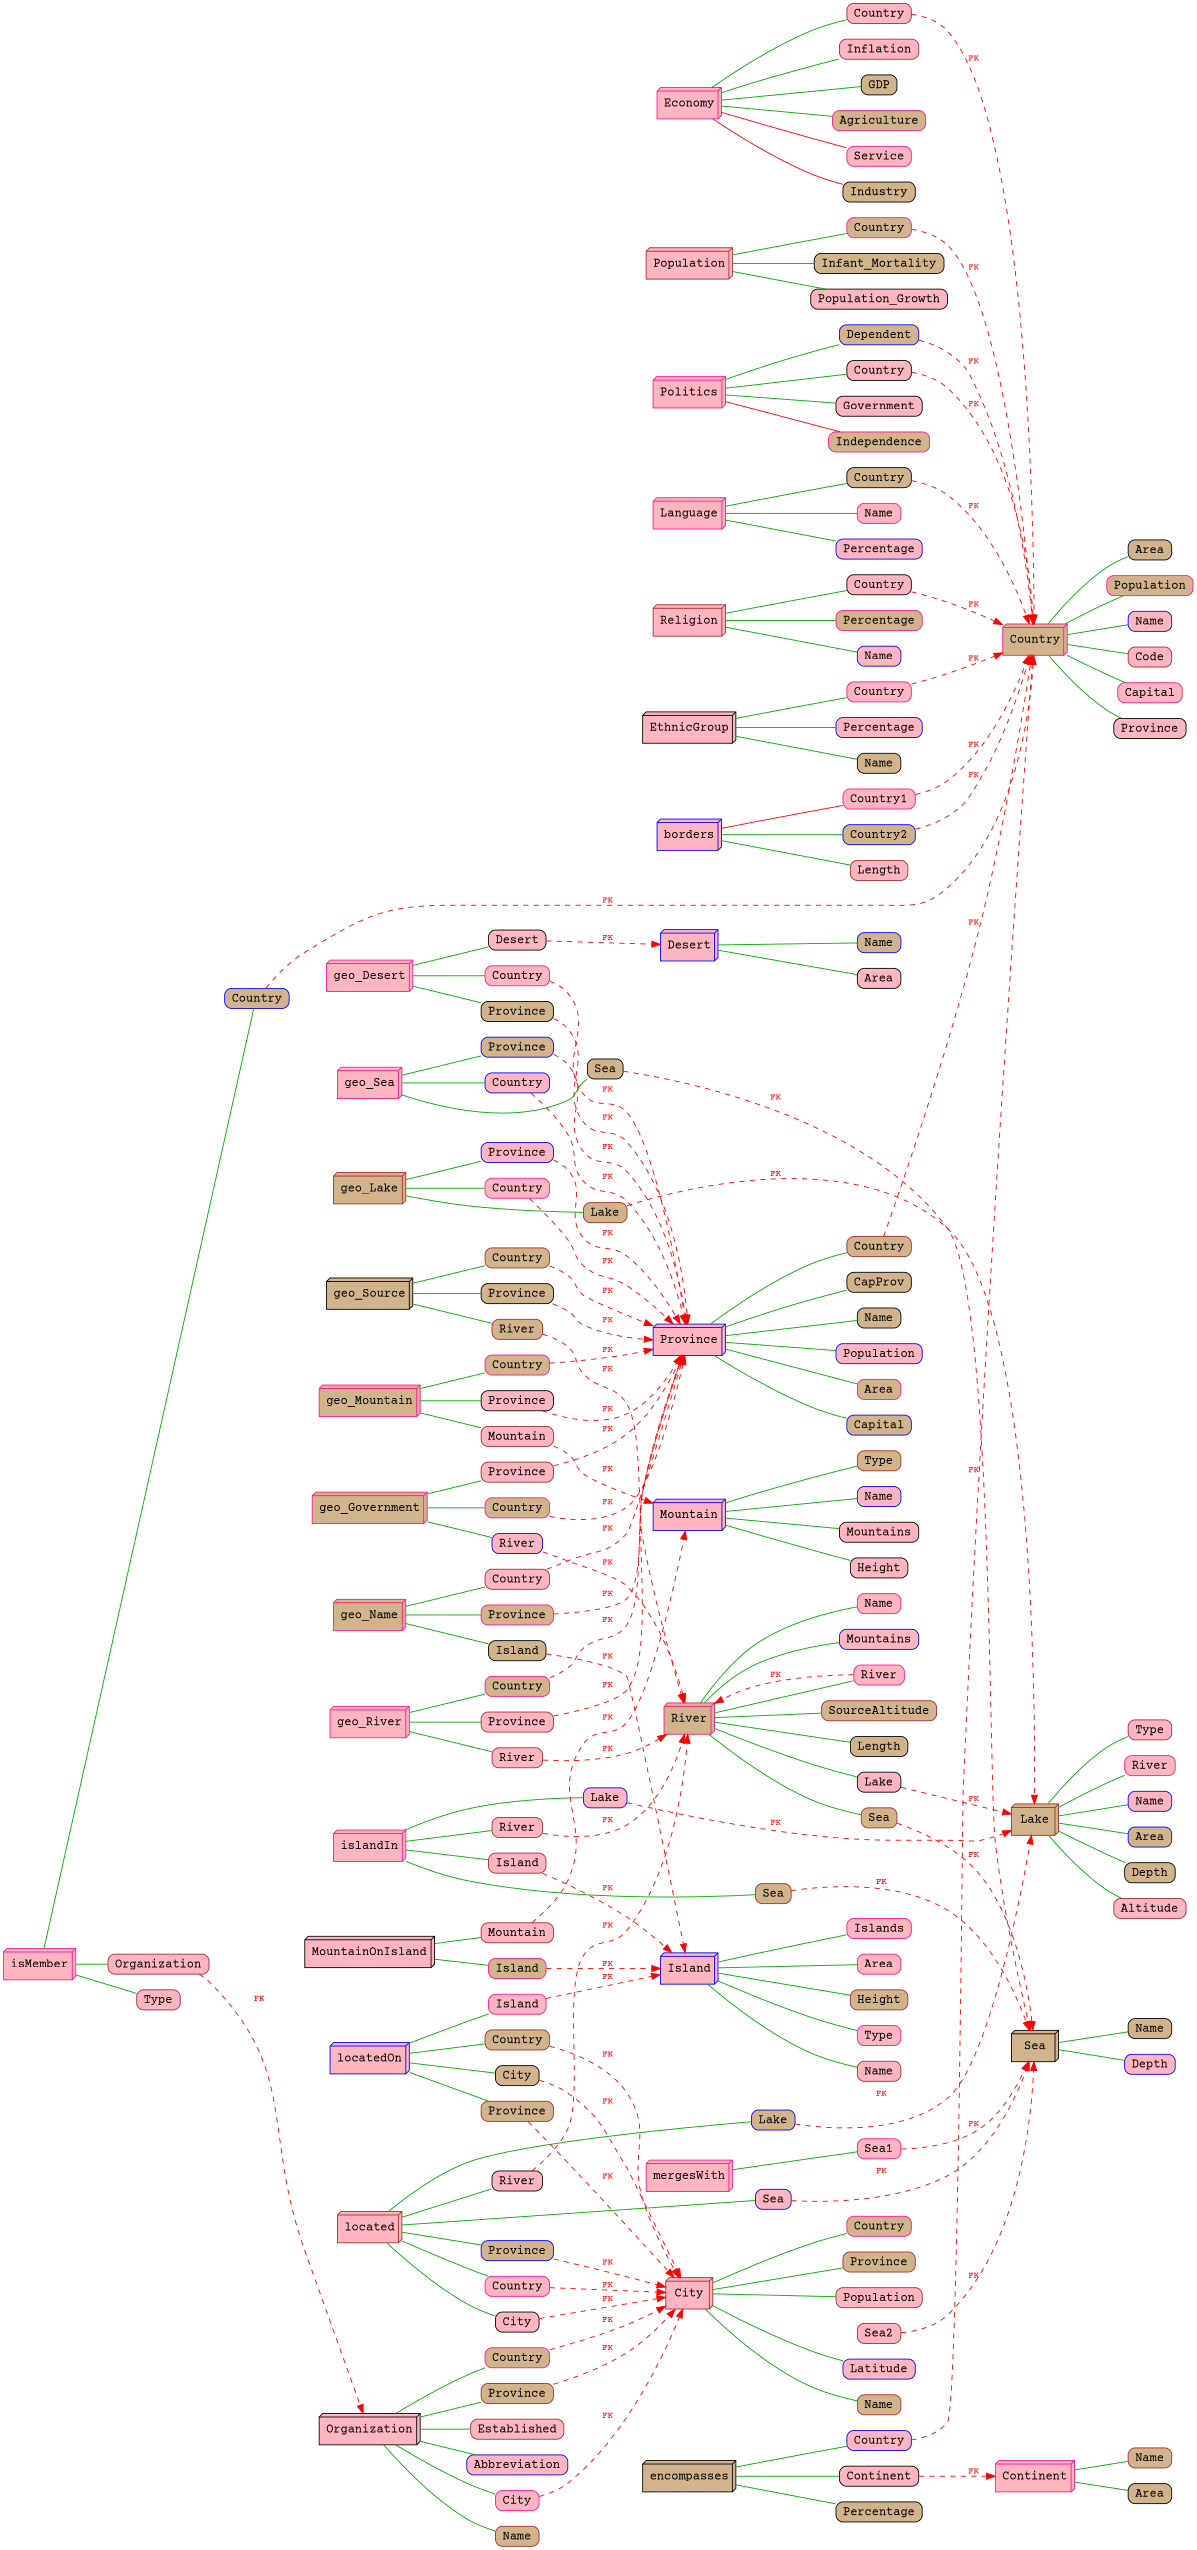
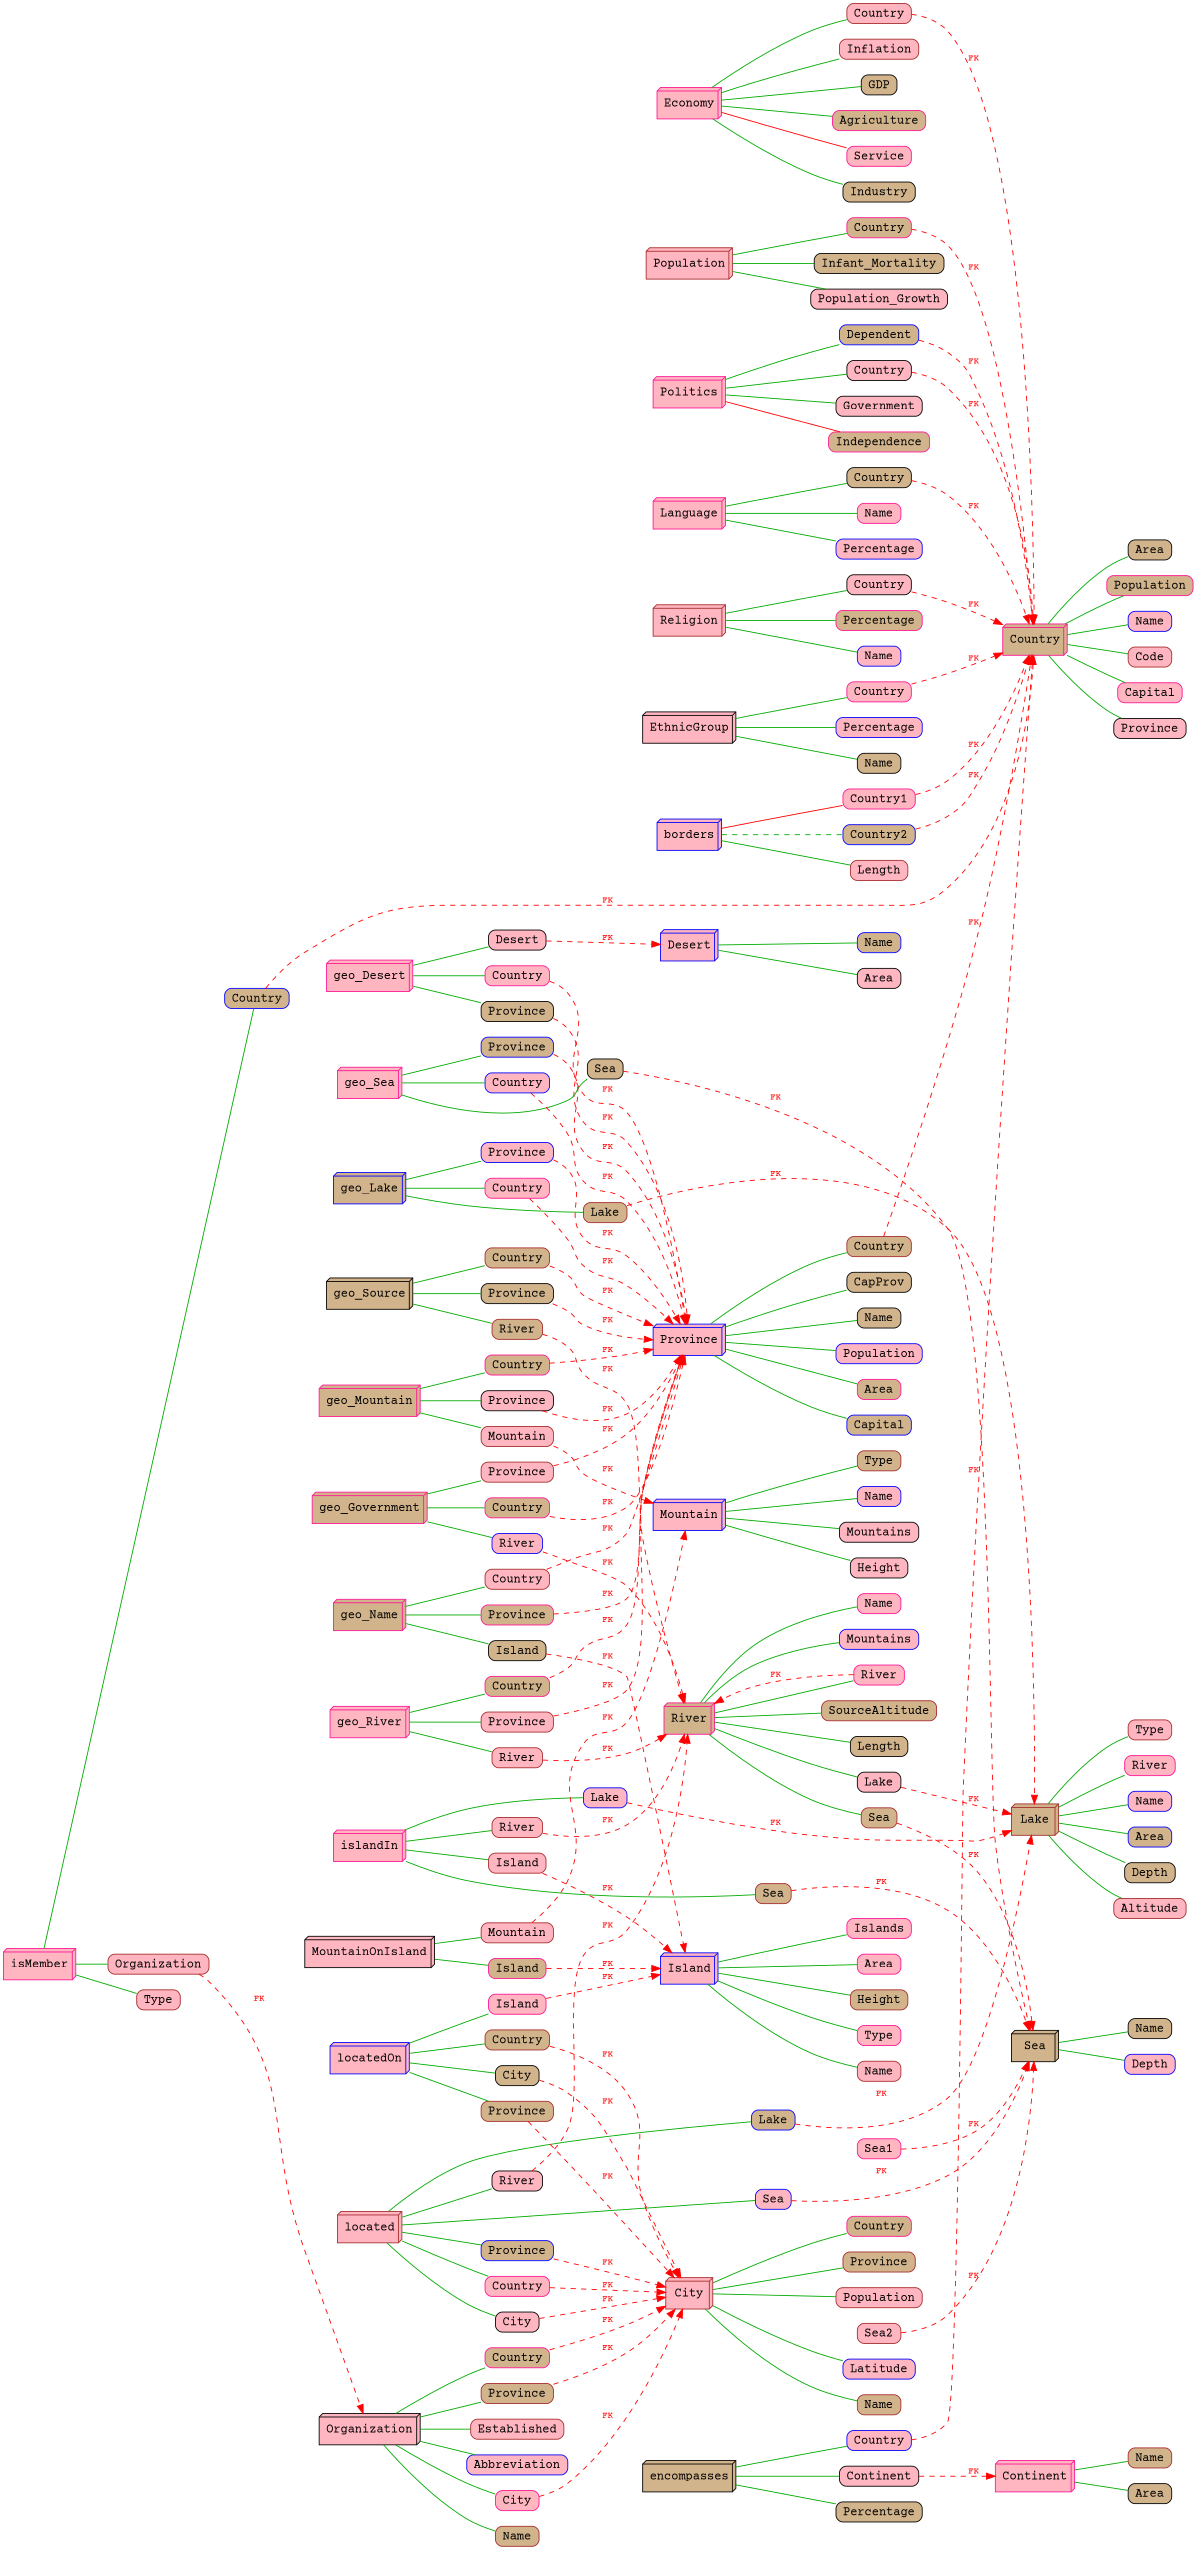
edge "Economy" -- "Industry": color red -> #00aa00
edge "borders" -- "Country2": style solid -> dashed
node "geo_Lake": color brown -> blue
node "mergesWith": removed
